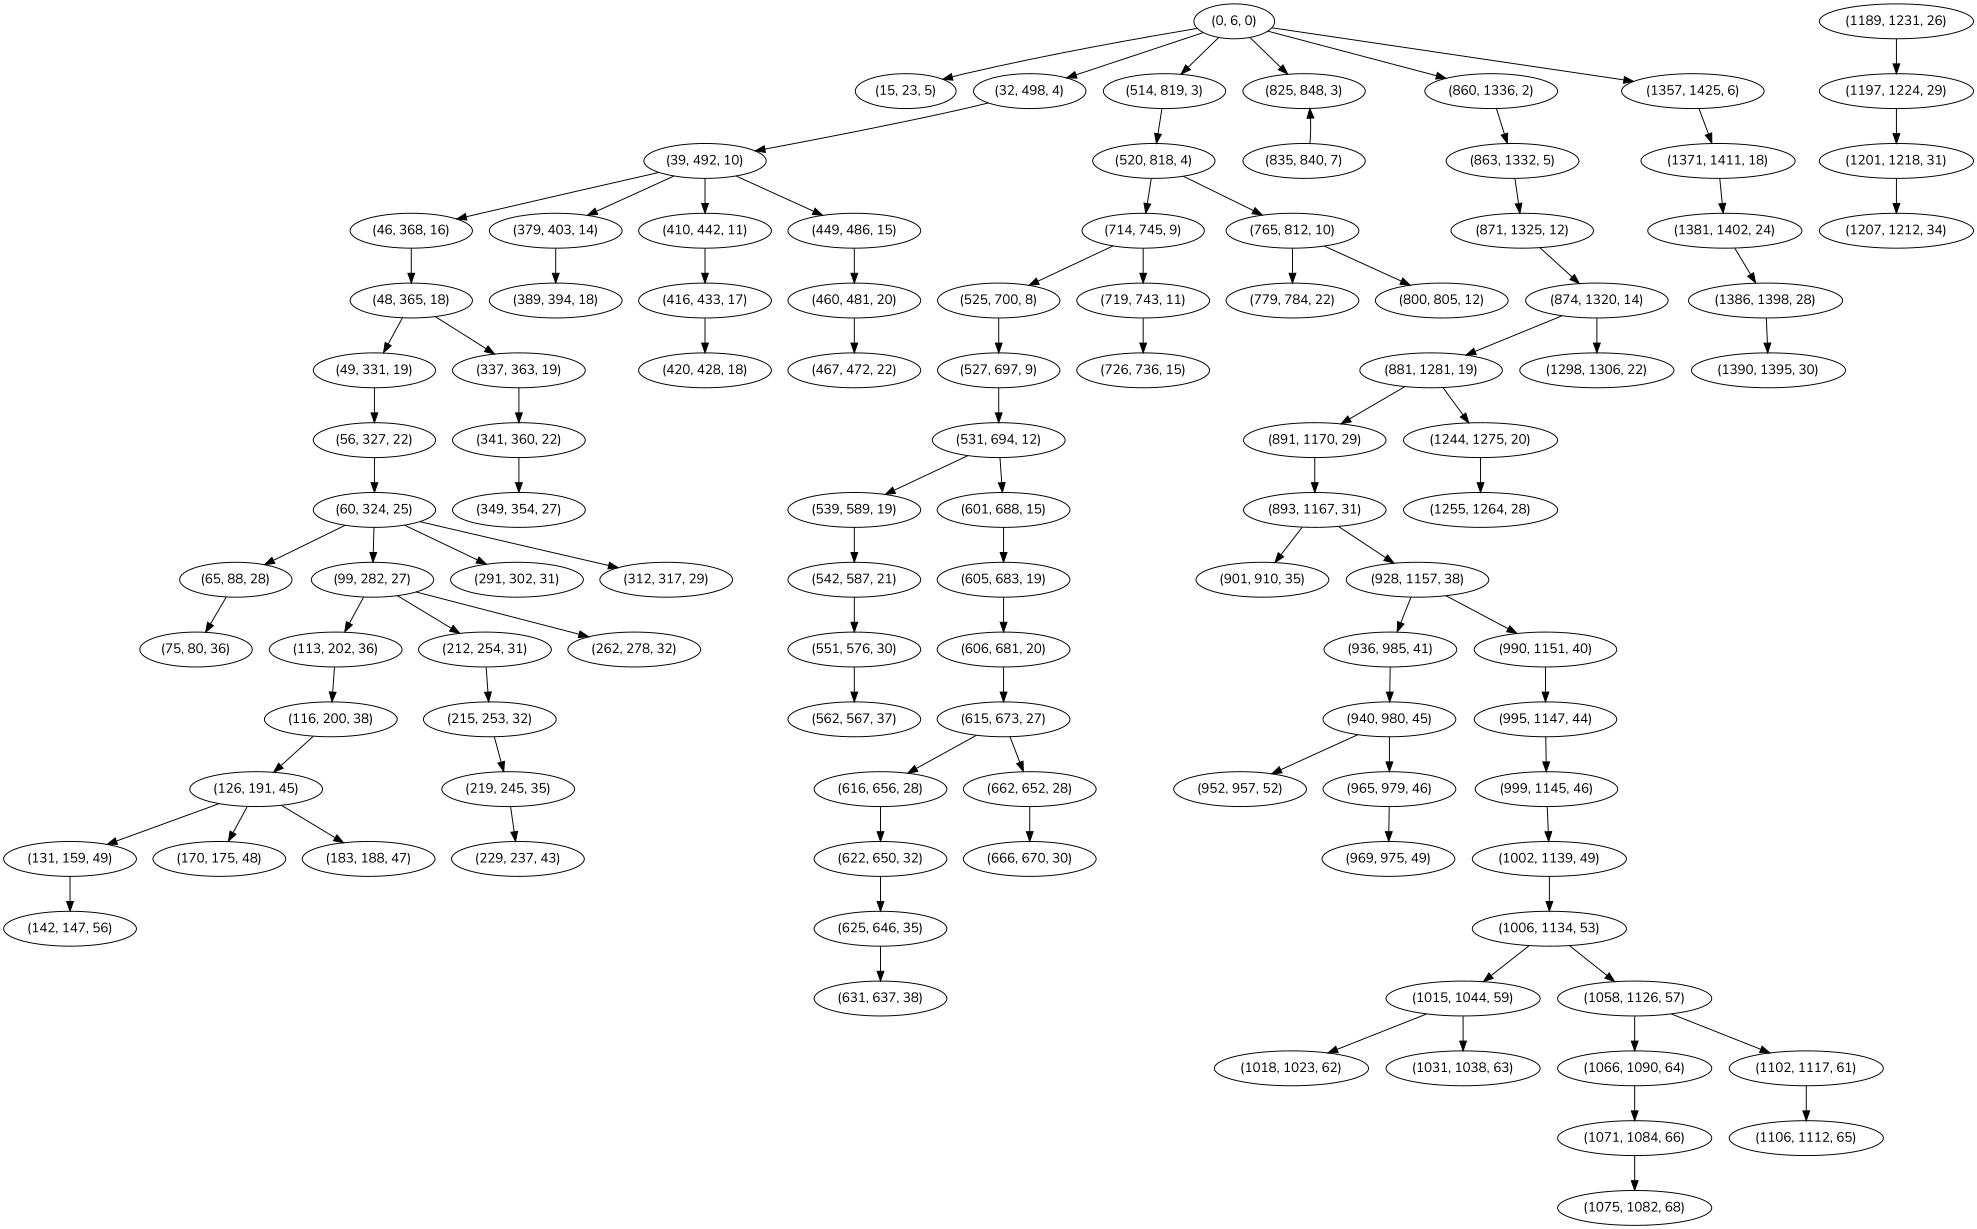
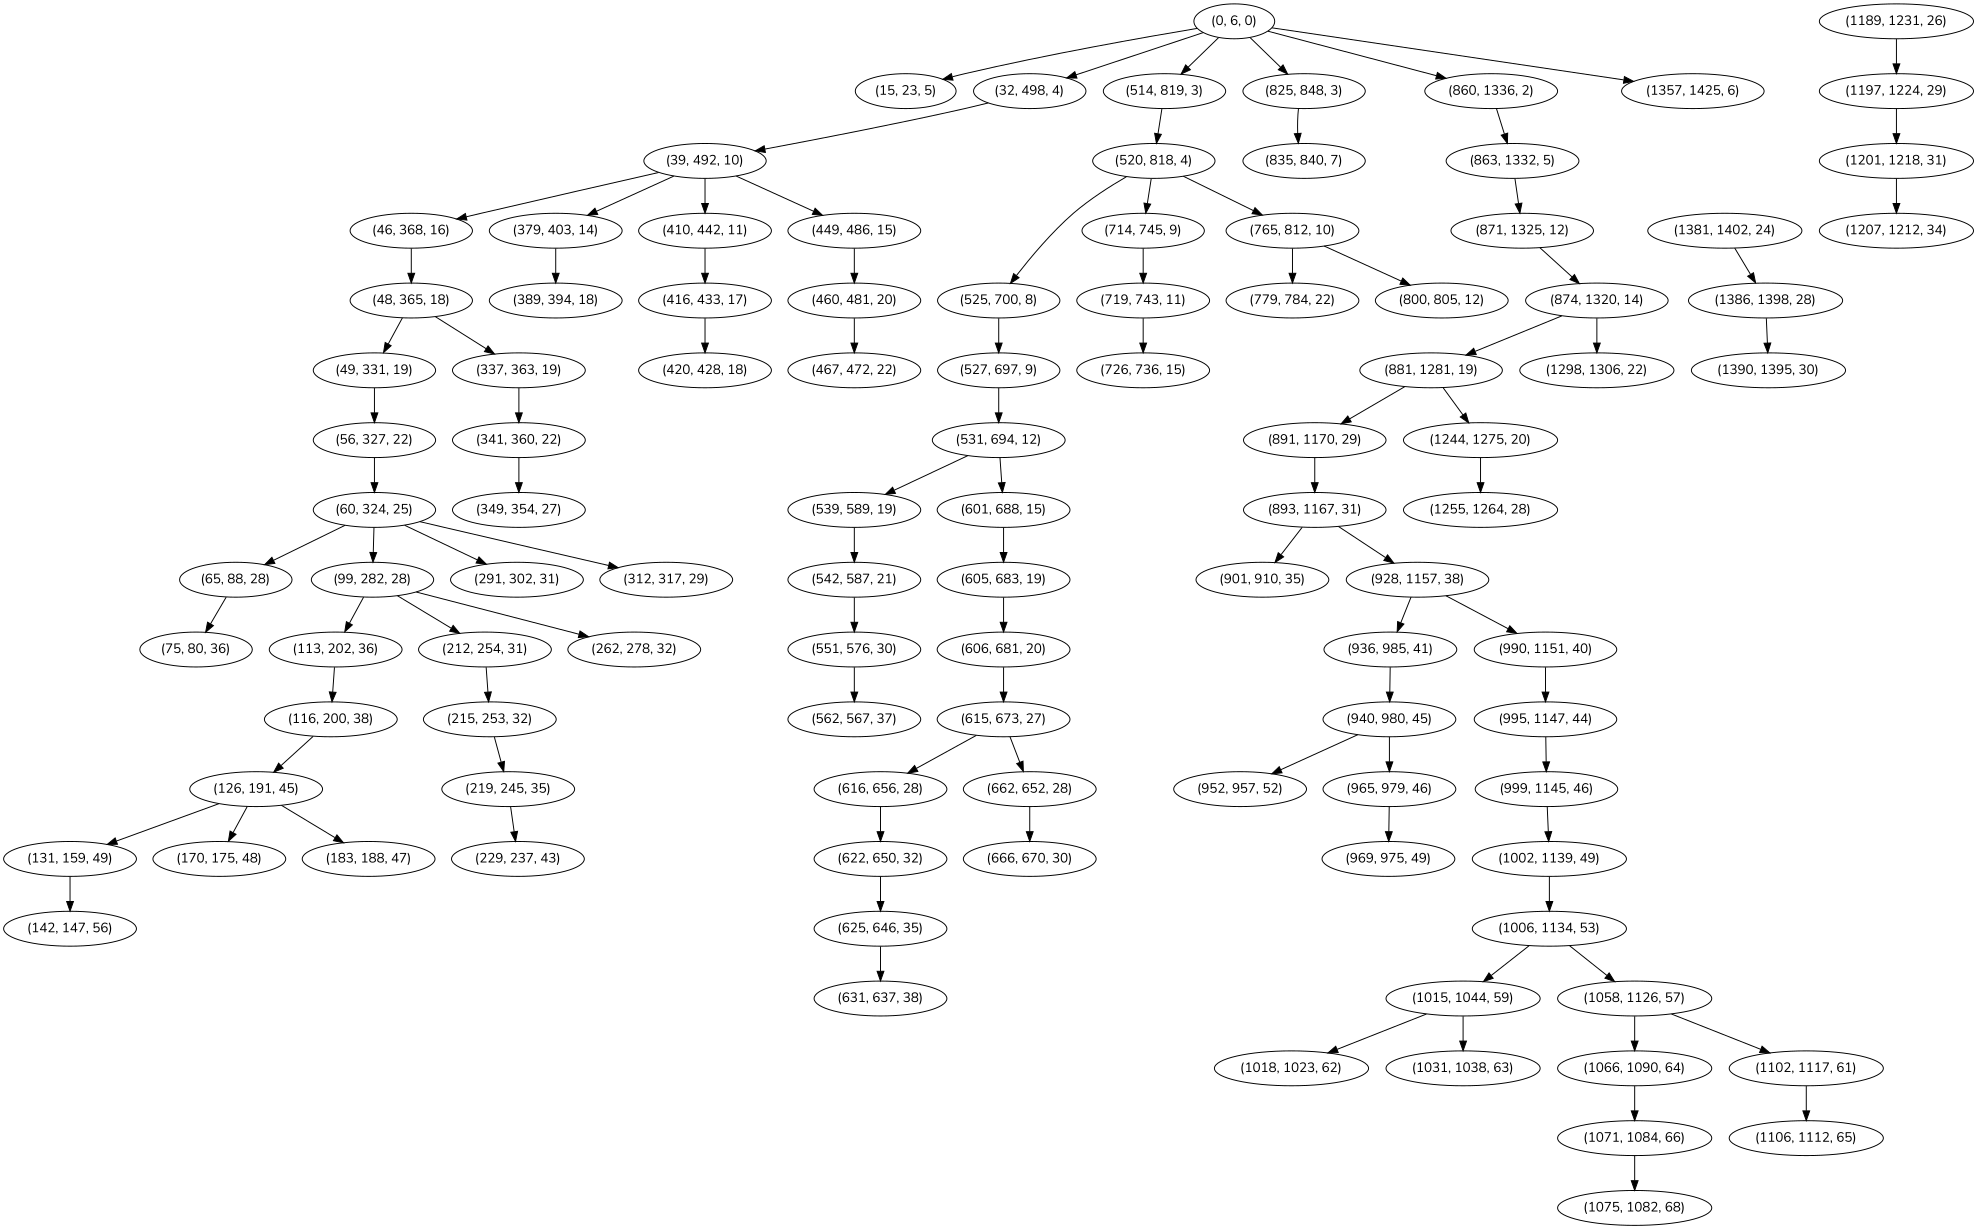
edge "(835, 840, 7)" -> "(825, 848, 3)": reversed
node "(1371, 1411, 18)": removed
edge "(714, 745, 9)" -> "(525, 700, 8)": now "(520, 818, 4)" -> "(525, 700, 8)"
node "(99, 282, 27)": label "(99, 282, 27)" -> "(99, 282, 28)"
